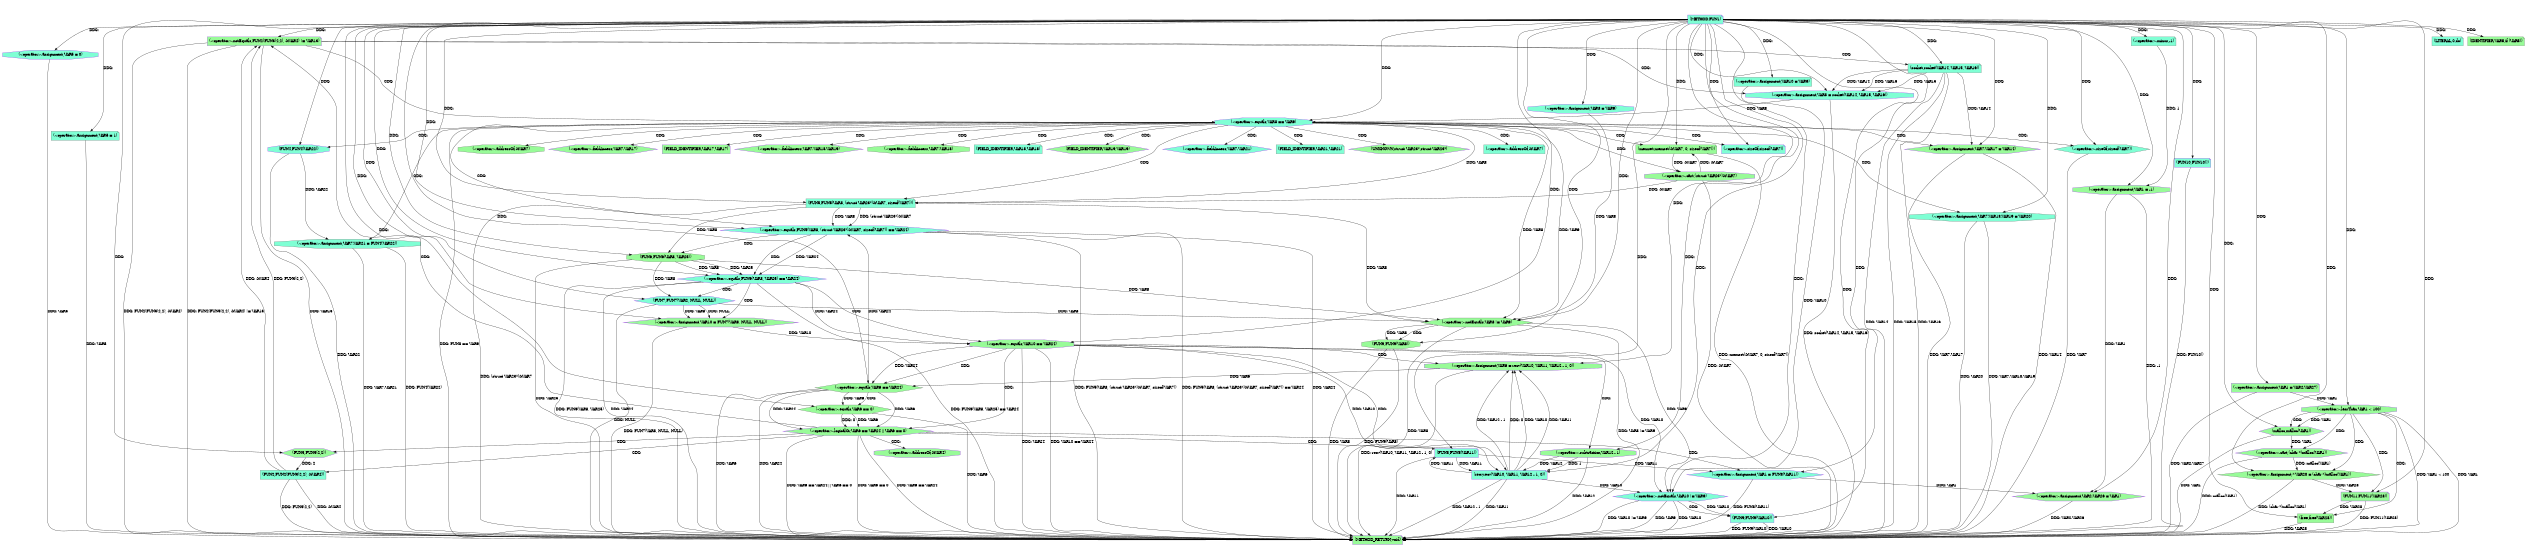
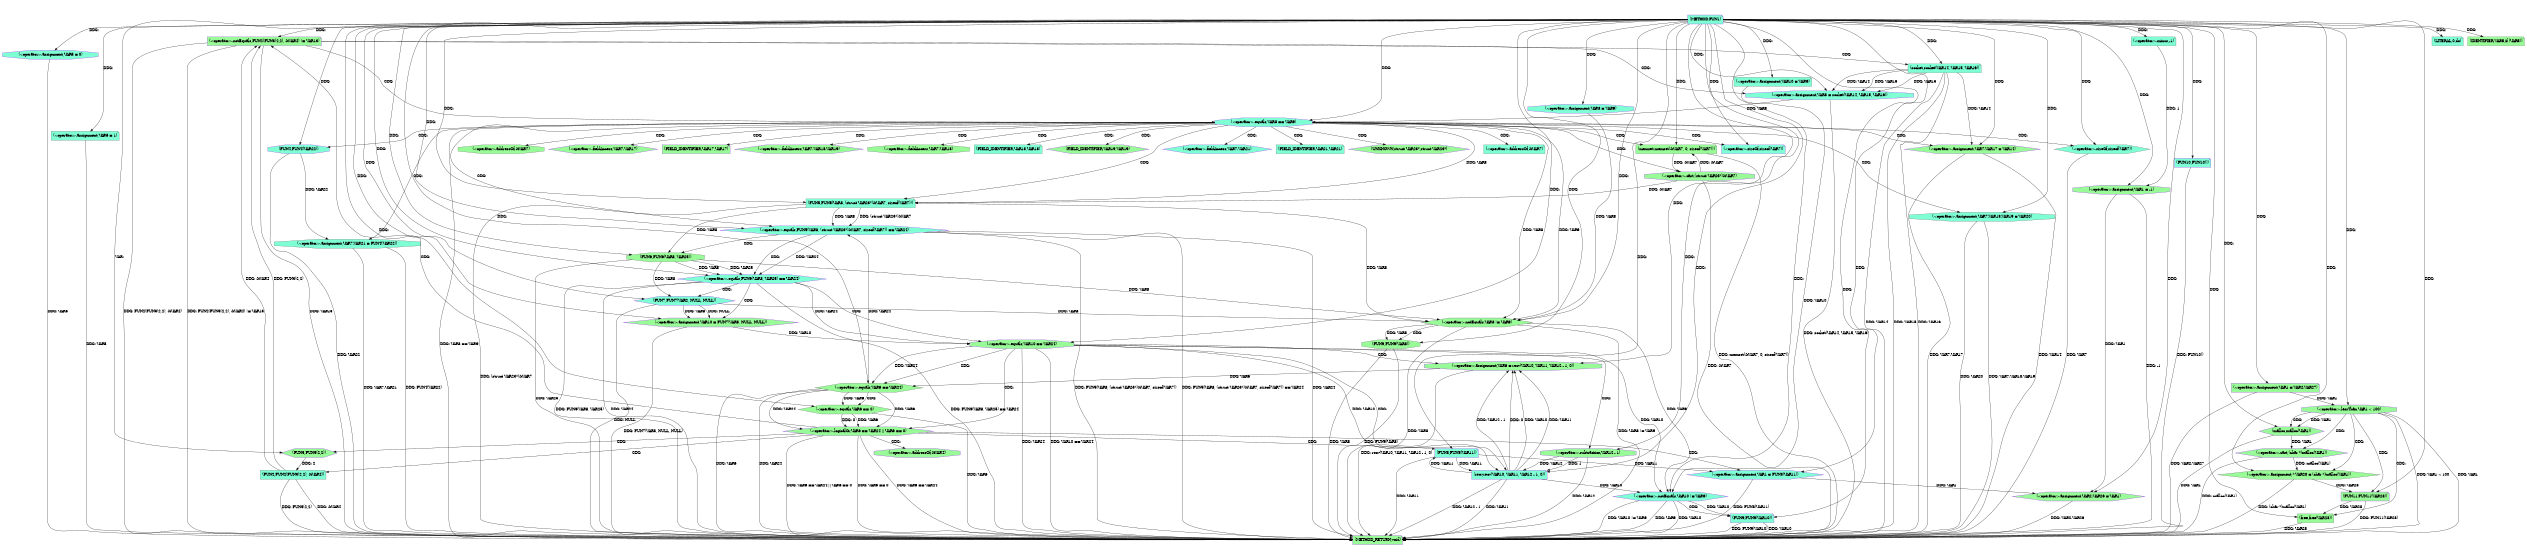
edge "(METHOD,FUN1)" -> "(FUN3,FUN3(2,2))": label "DDG: " -> "VAR: "
edge "(<operator>.equals,VAR8 == VAR9)" -> "(METHOD_RETURN,void)": label "DDG: FUN8 == VAR9" -> "DDG: VAR8 == VAR9"
